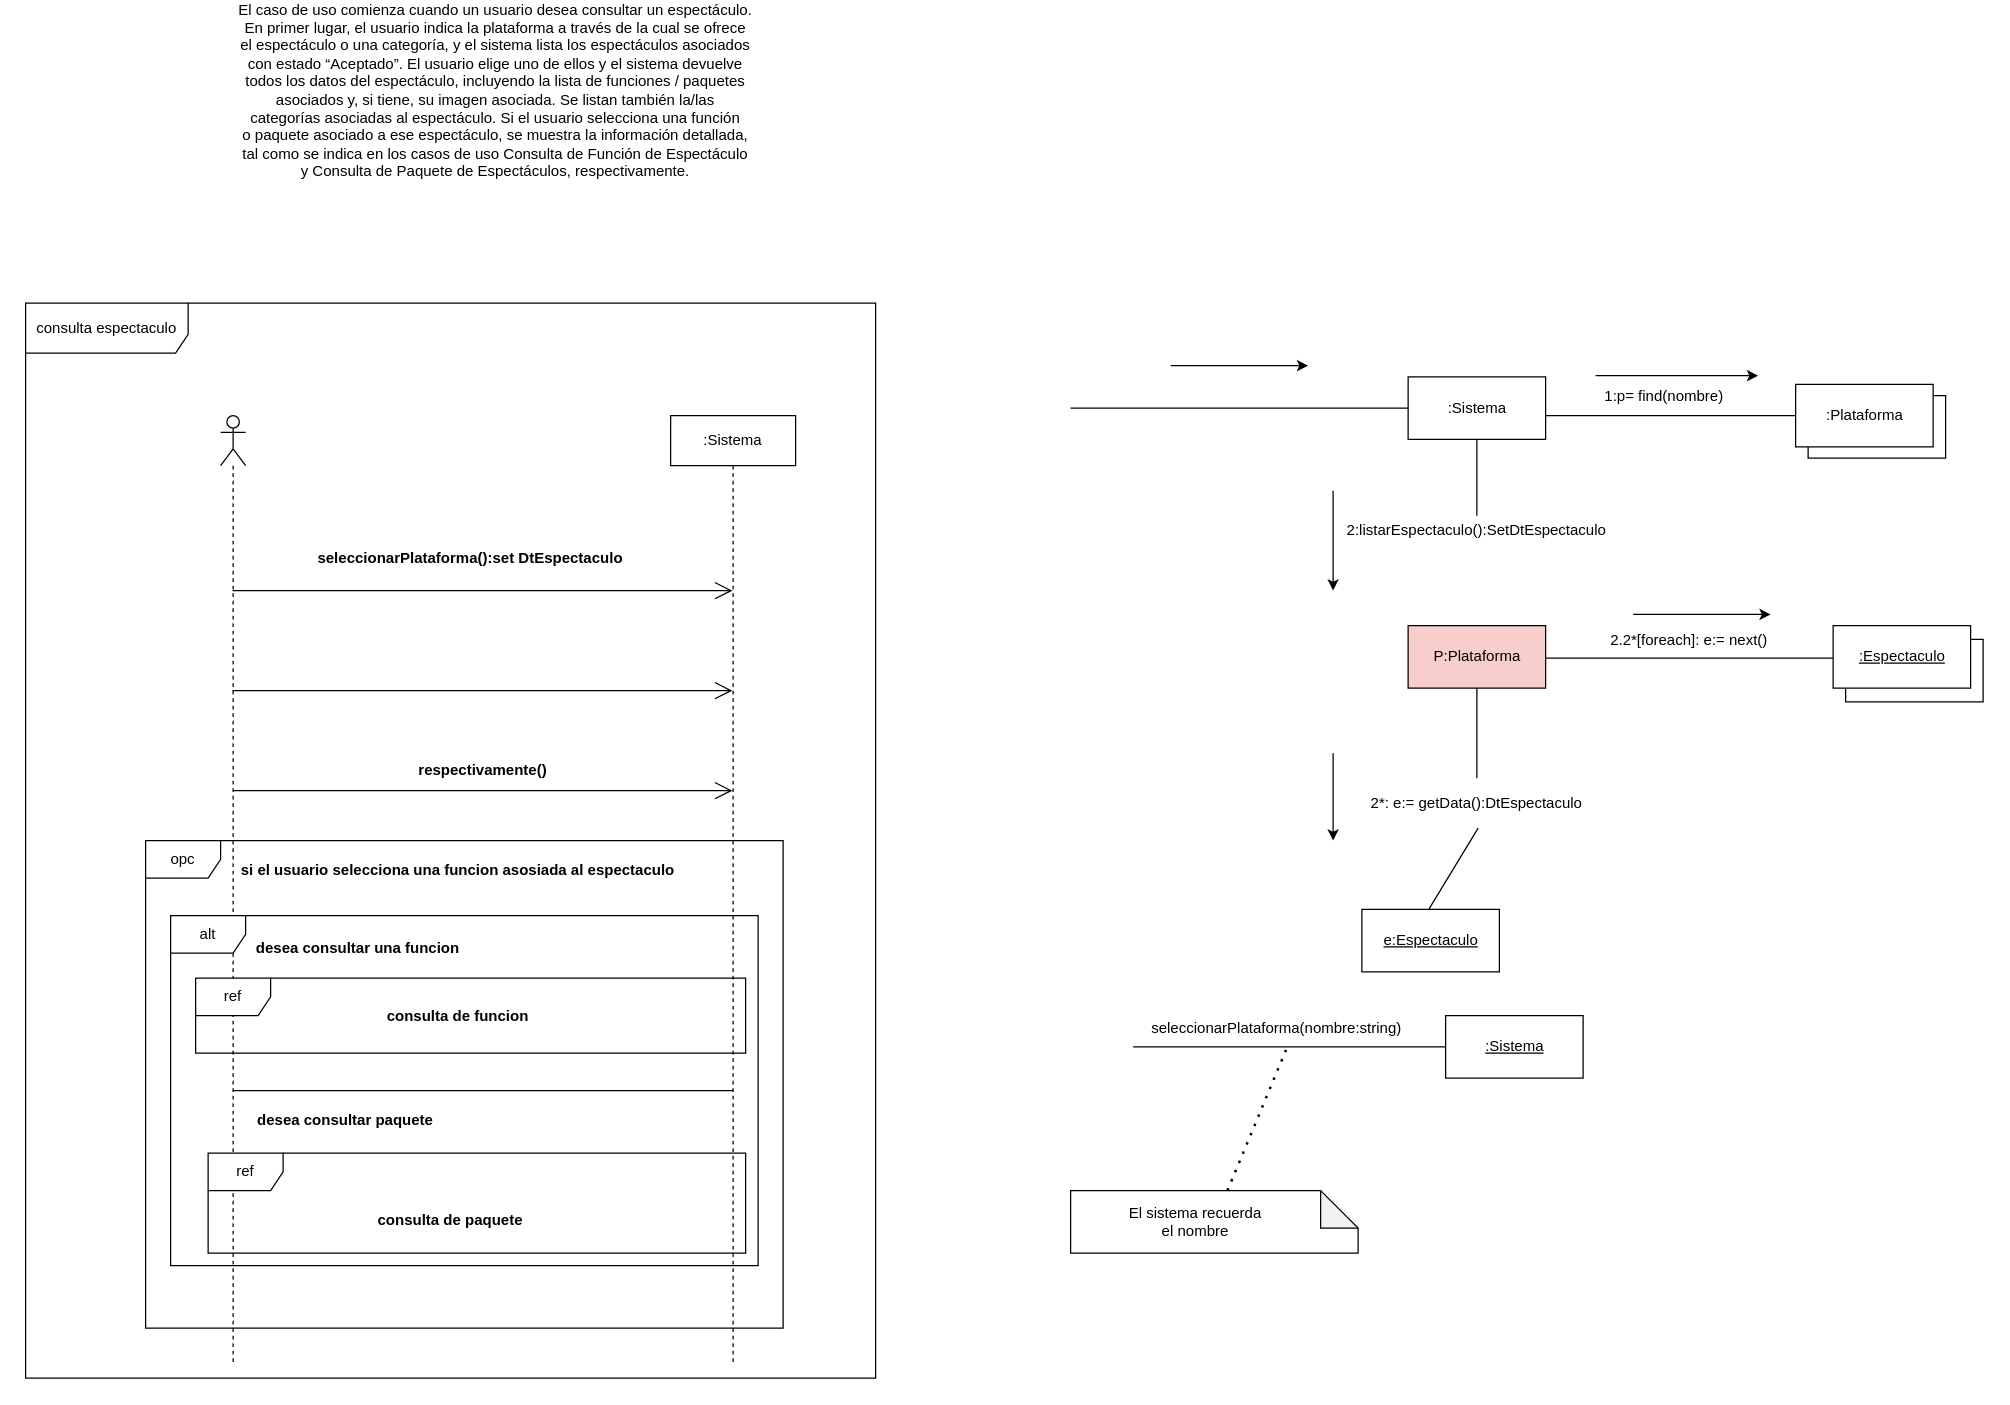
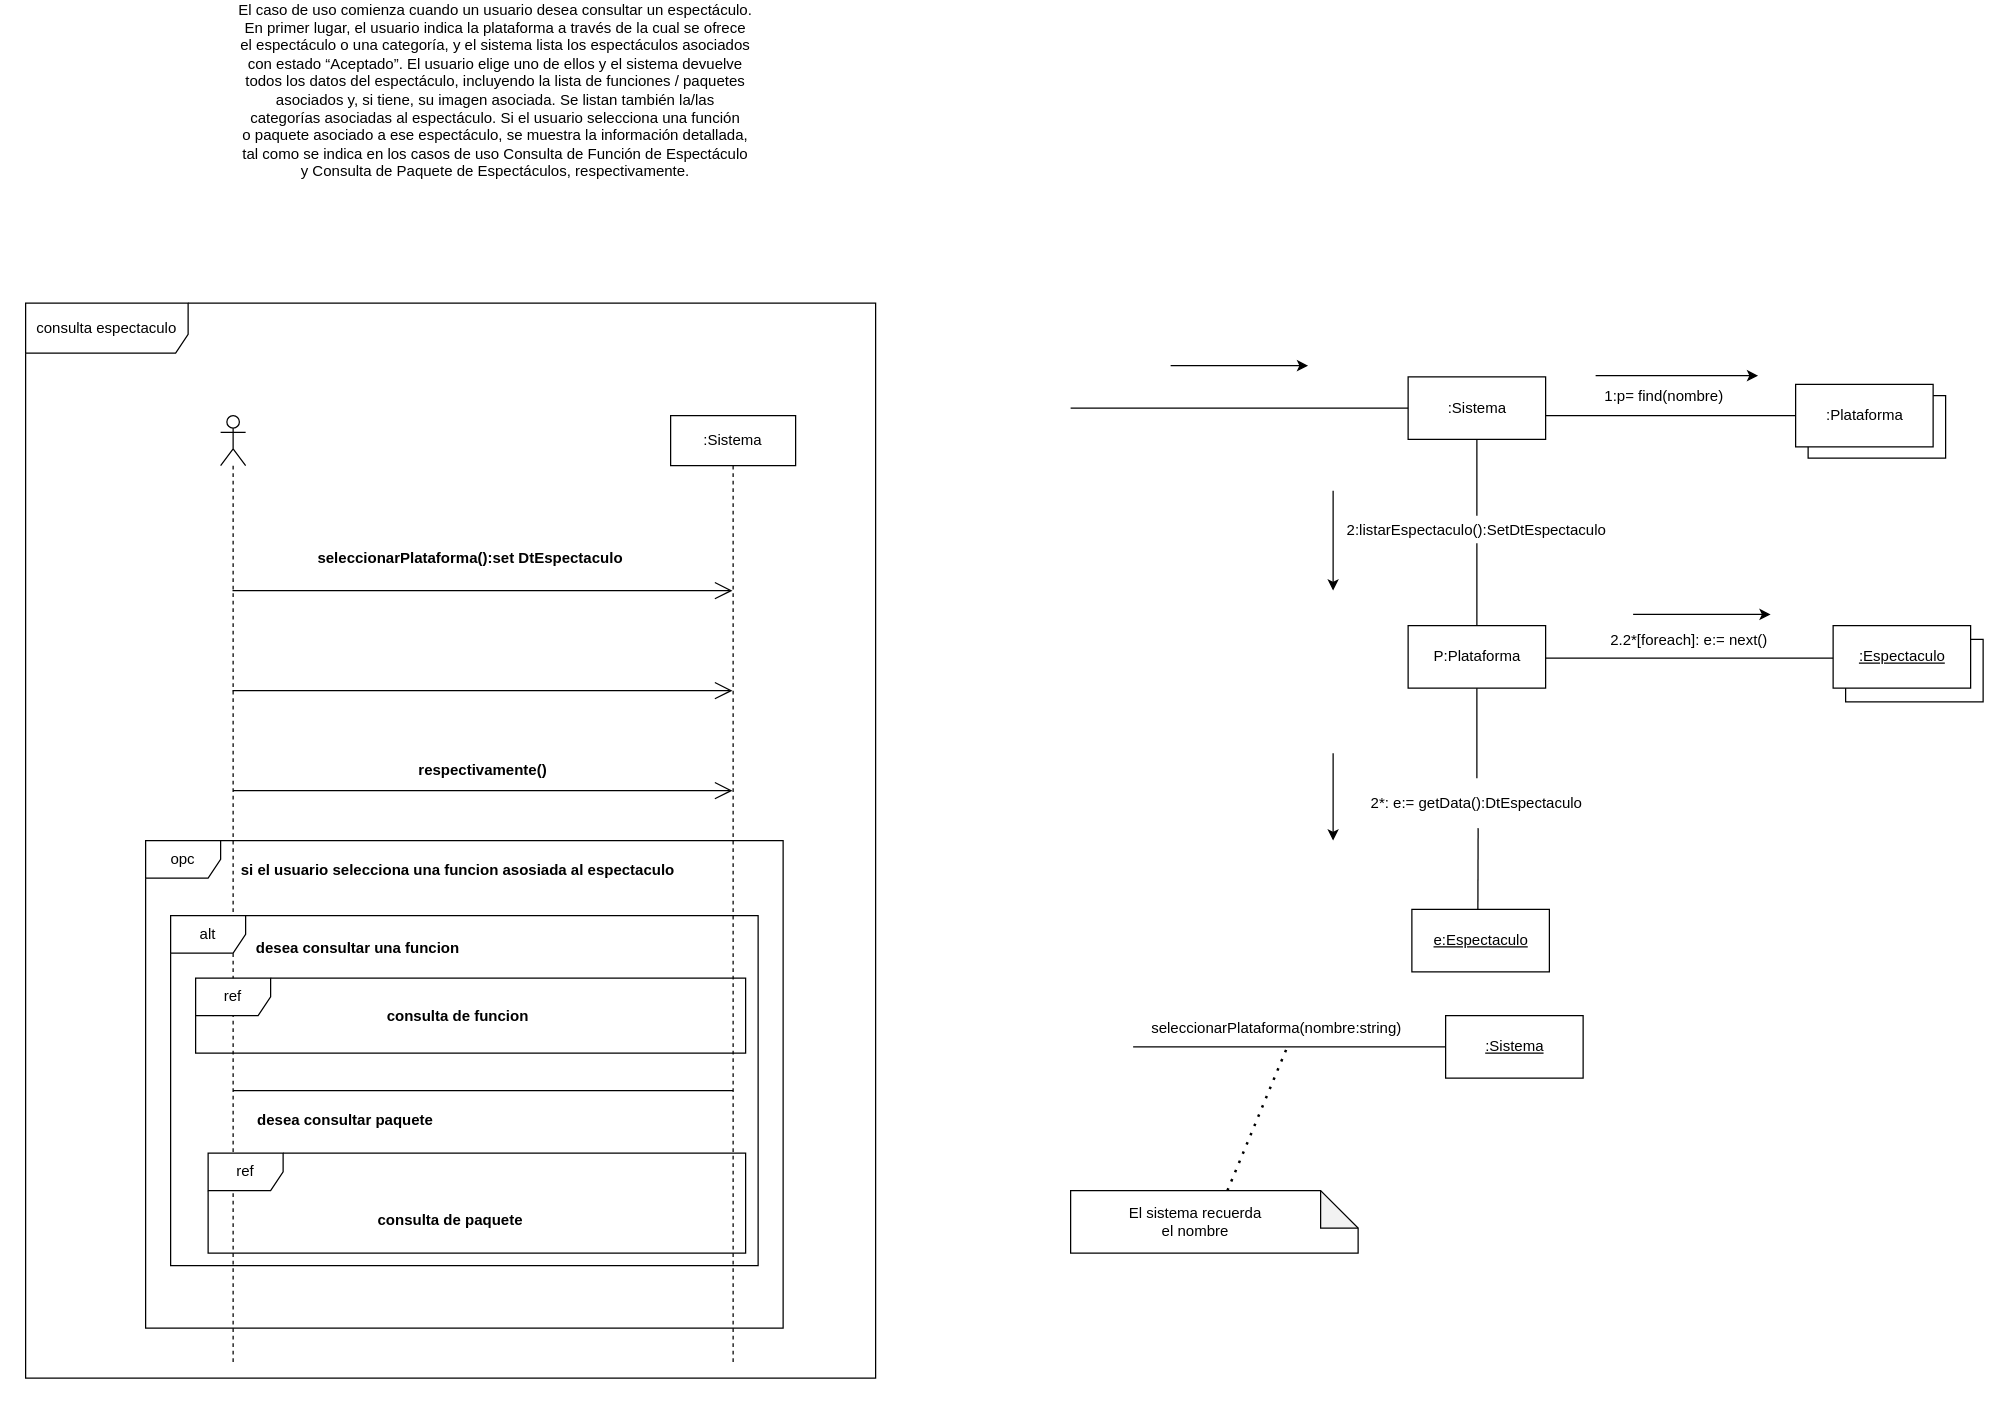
edge "2:listarEspectaculo():SetDtEspectaculo" -- "P:Plataforma": added
node "P:Plataforma": fillcolor #f8cecc -> #ffffff
node "e:Espectaculo": moved (1431, 941) -> (1481, 941)
